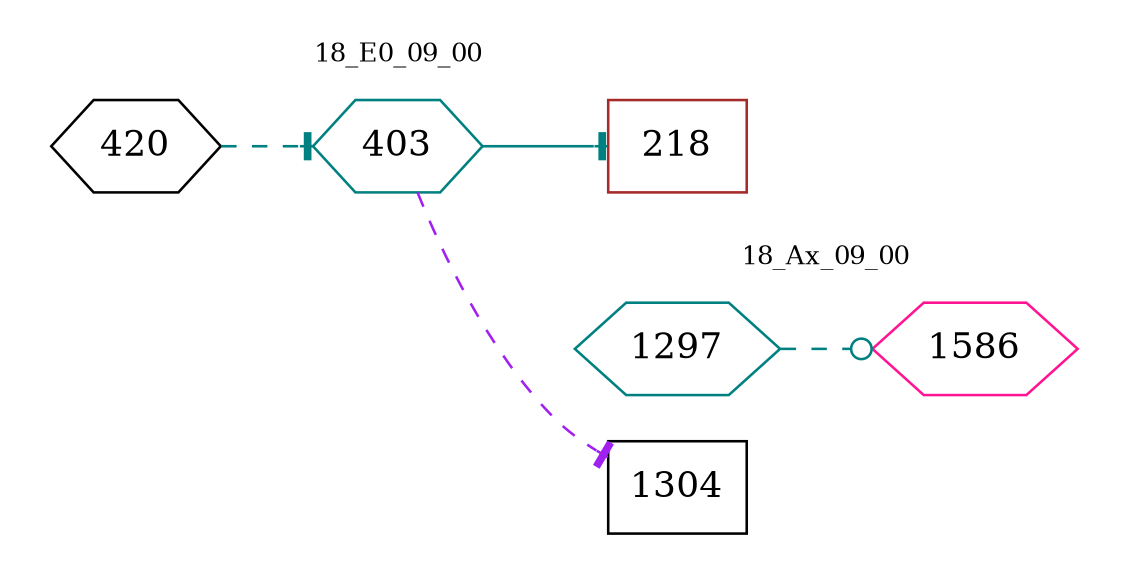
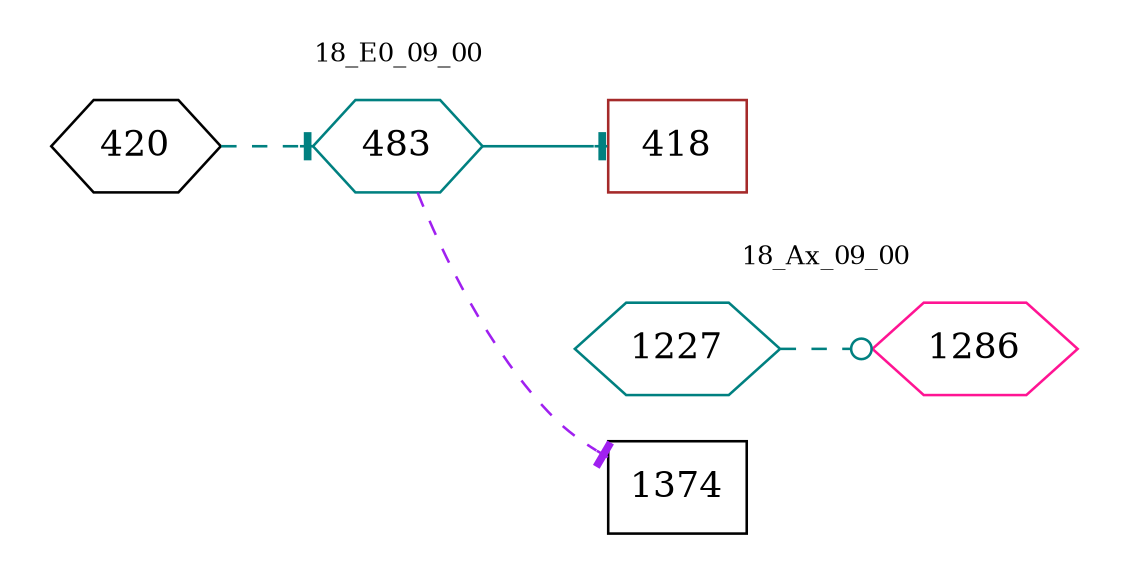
node "403": label "403" -> "483"
node "218": label "218" -> "418"
node "1297": label "1297" -> "1227"
node "1586": label "1586" -> "1286"
node "1304": label "1304" -> "1374"
